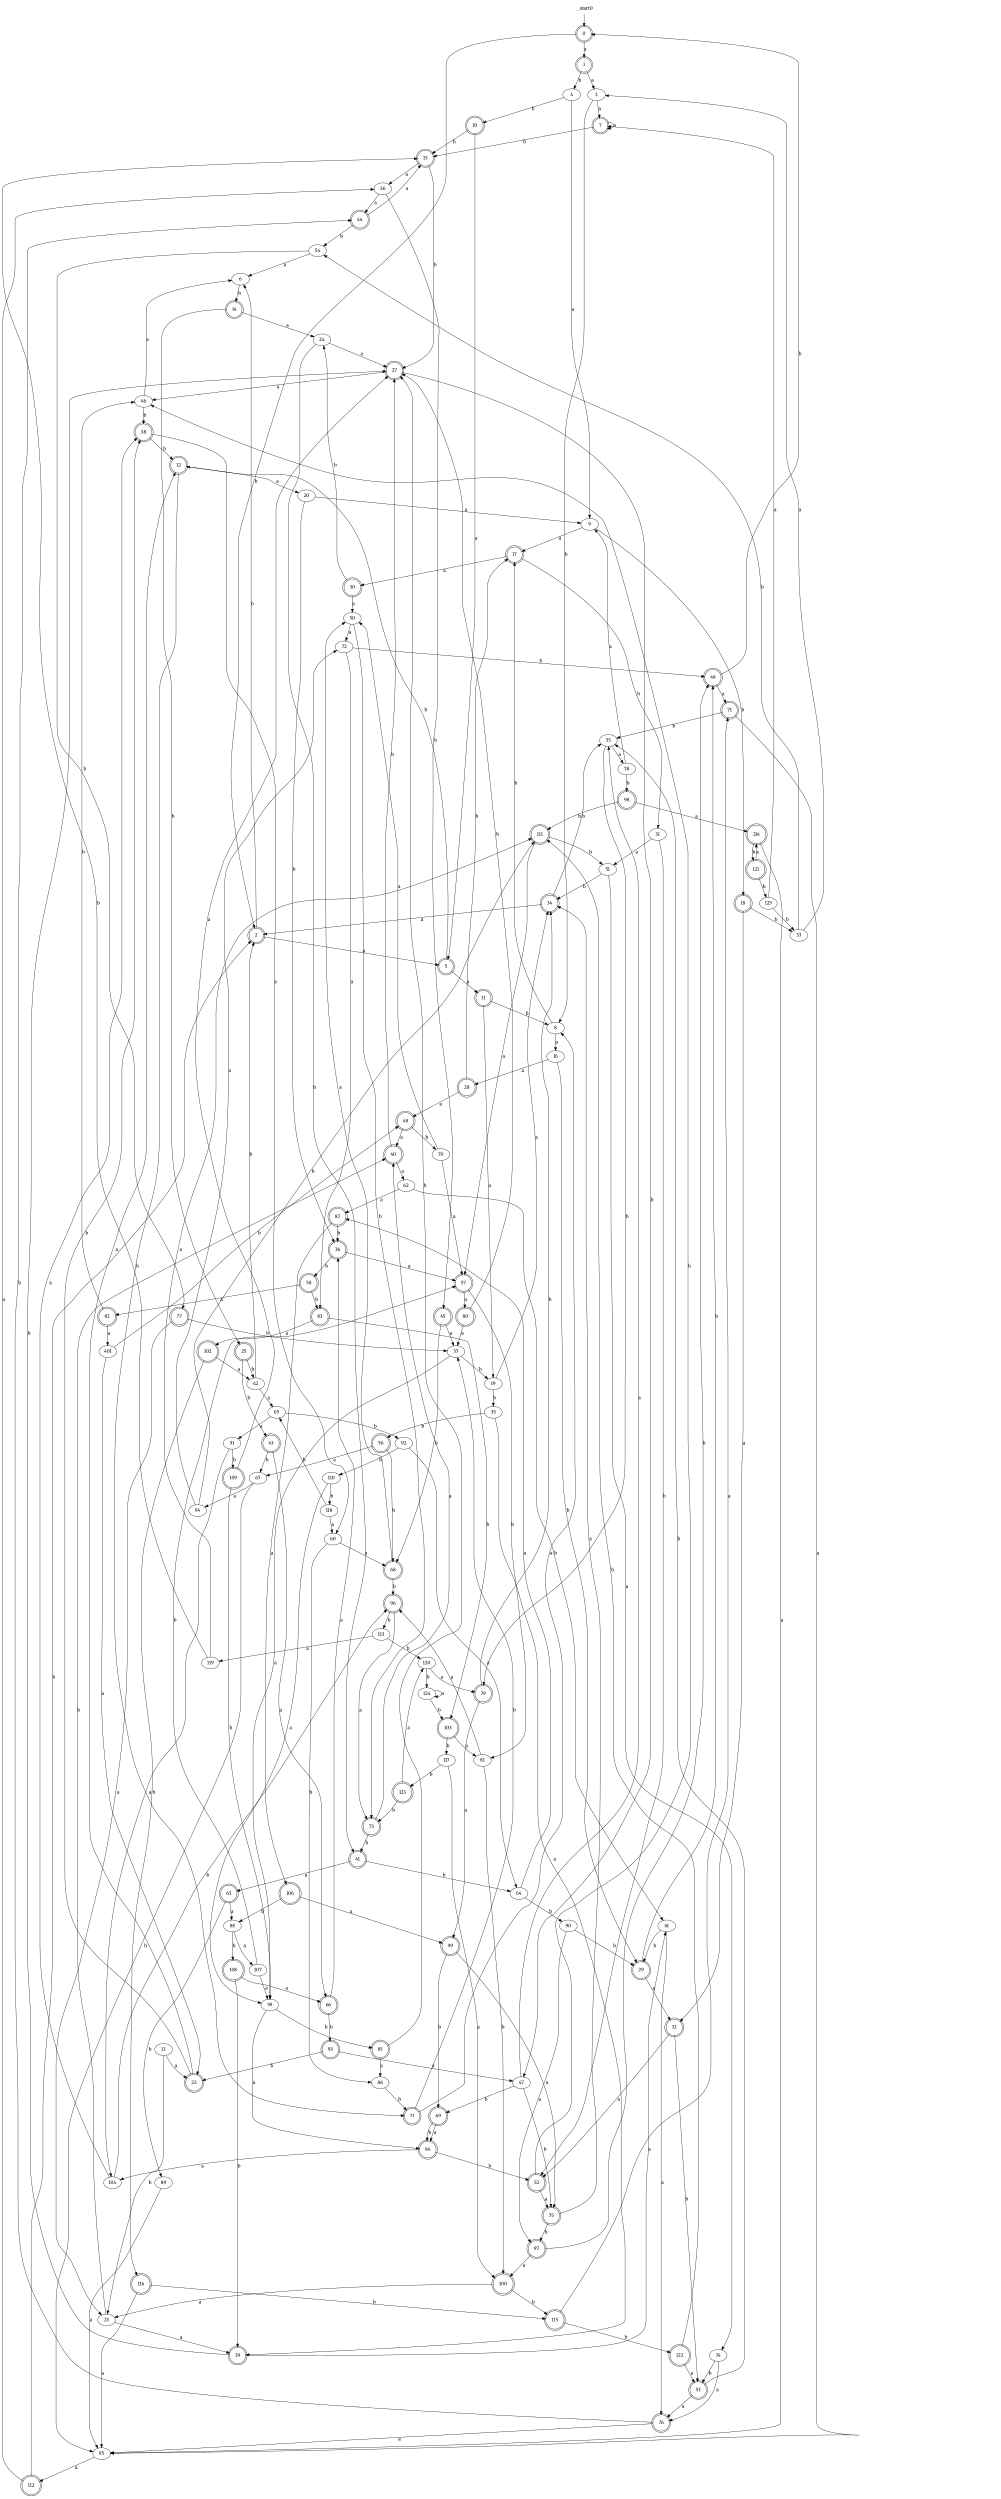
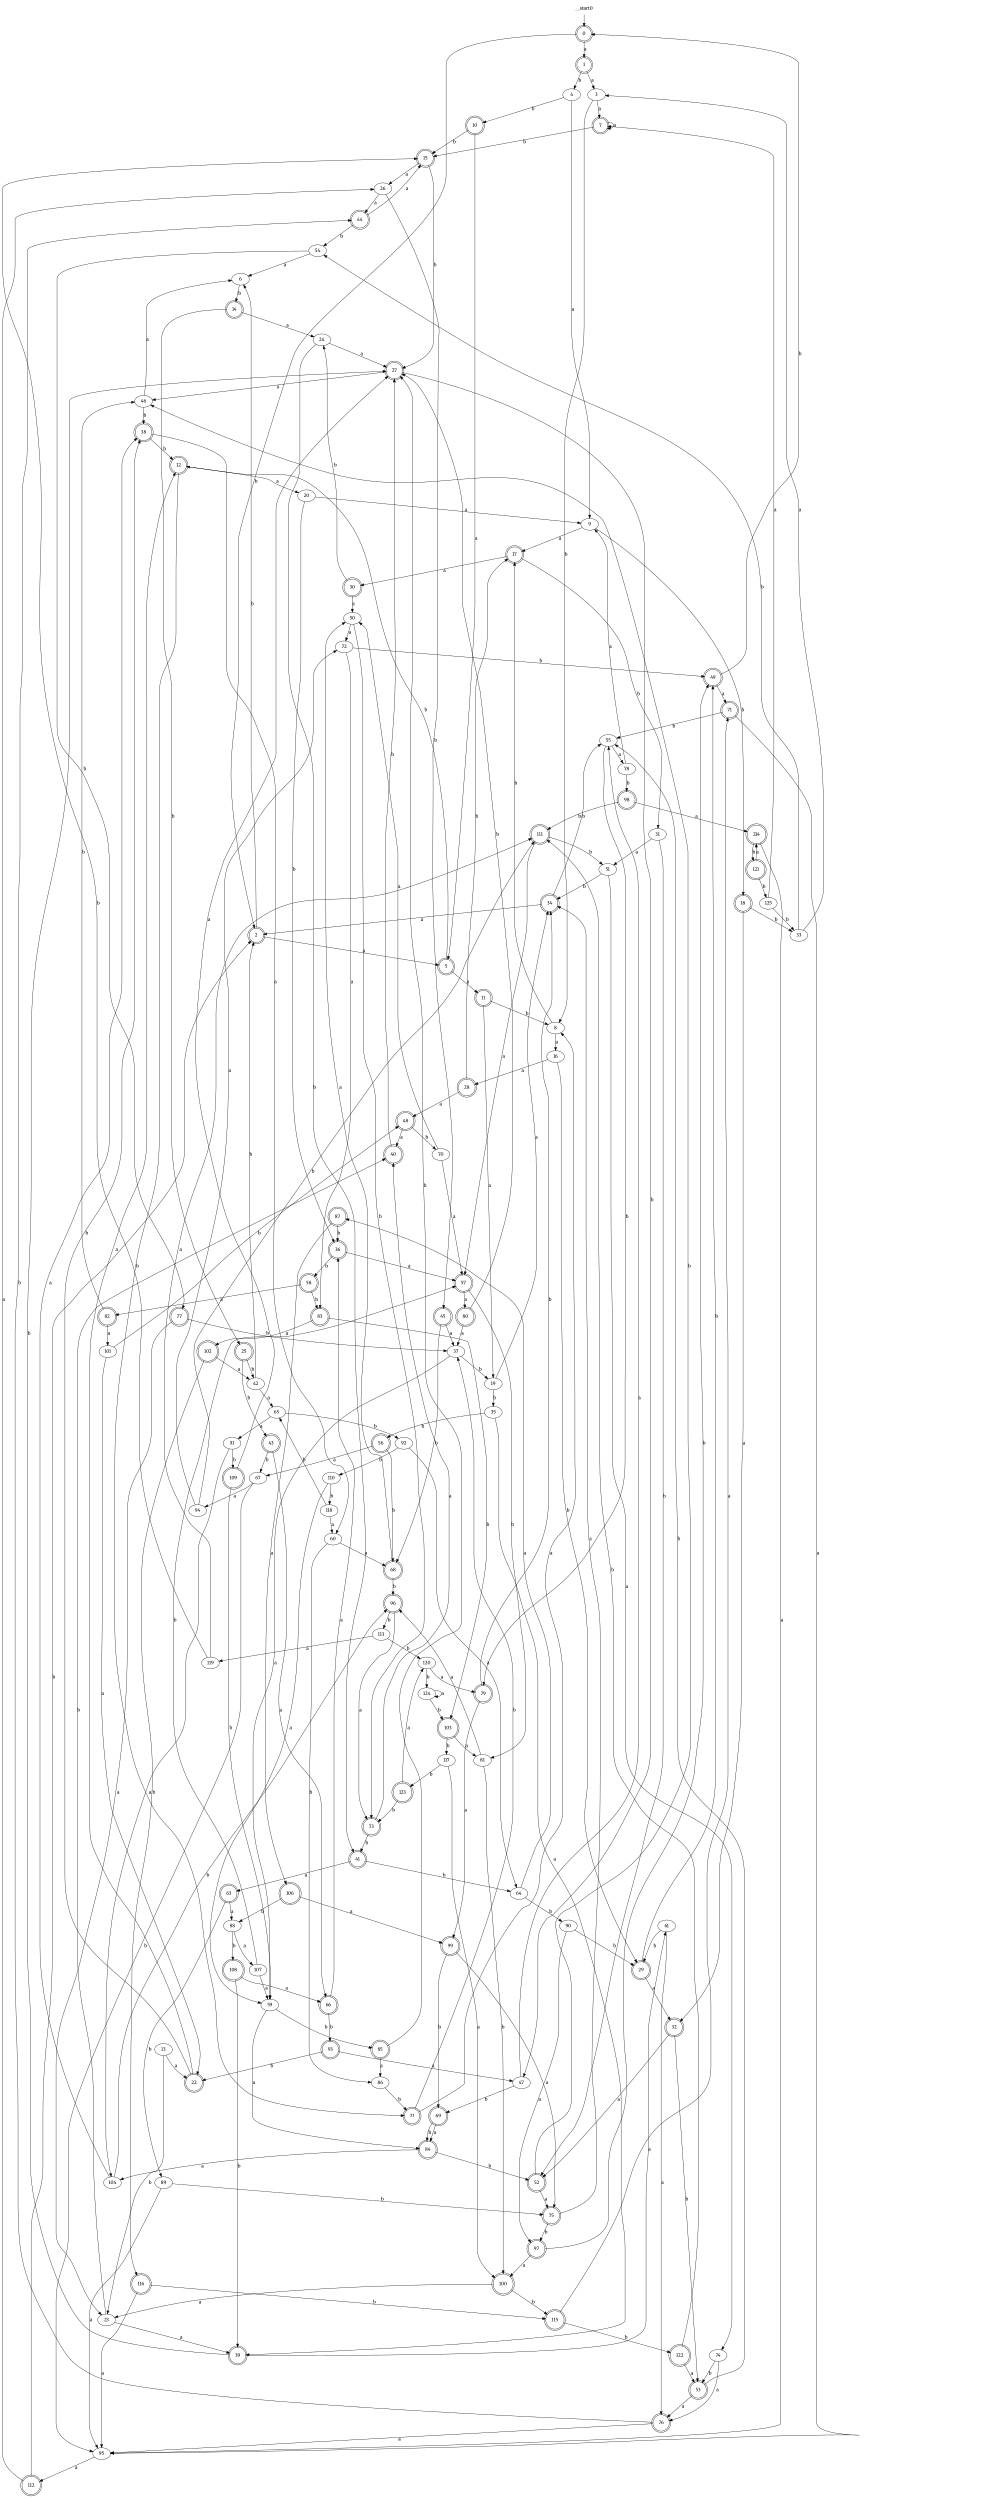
node "62": removed
node "401": label "401" -> "101"
edge "47" -> "75": now "89" -> "75"
